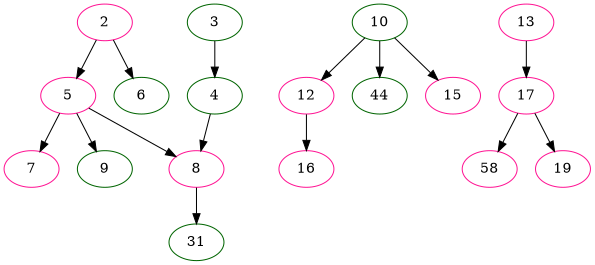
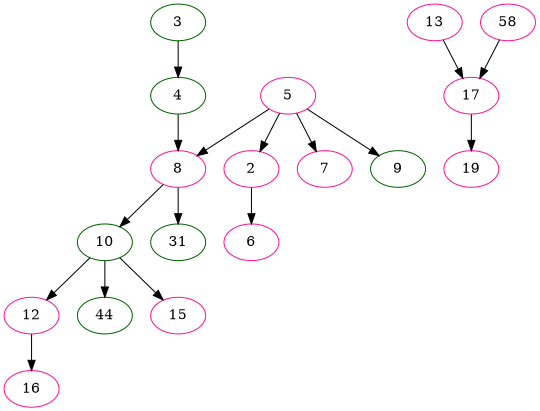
edge "2" -> "5": reversed
node "6": color darkgreen -> deeppink
edge "17" -> "58": reversed
edge "8" -> "10": added
